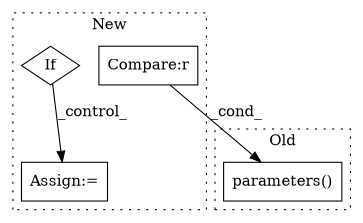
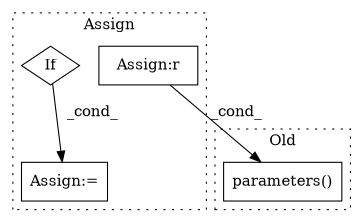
cluster "New": label "New" -> "Assign"
node "Compare:r": label "Compare:r" -> "Assign:r"
edge "If" -> "Assign:=": label "_control_" -> "_cond_"
